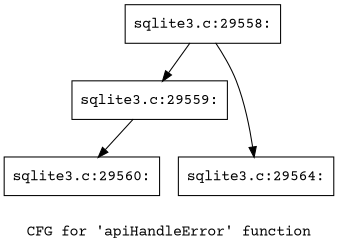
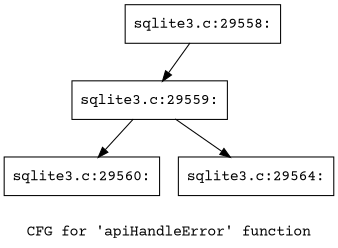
edge "sqlite3.c:29558:" -> "sqlite3.c:29564:": now "sqlite3.c:29559:" -> "sqlite3.c:29564:"
